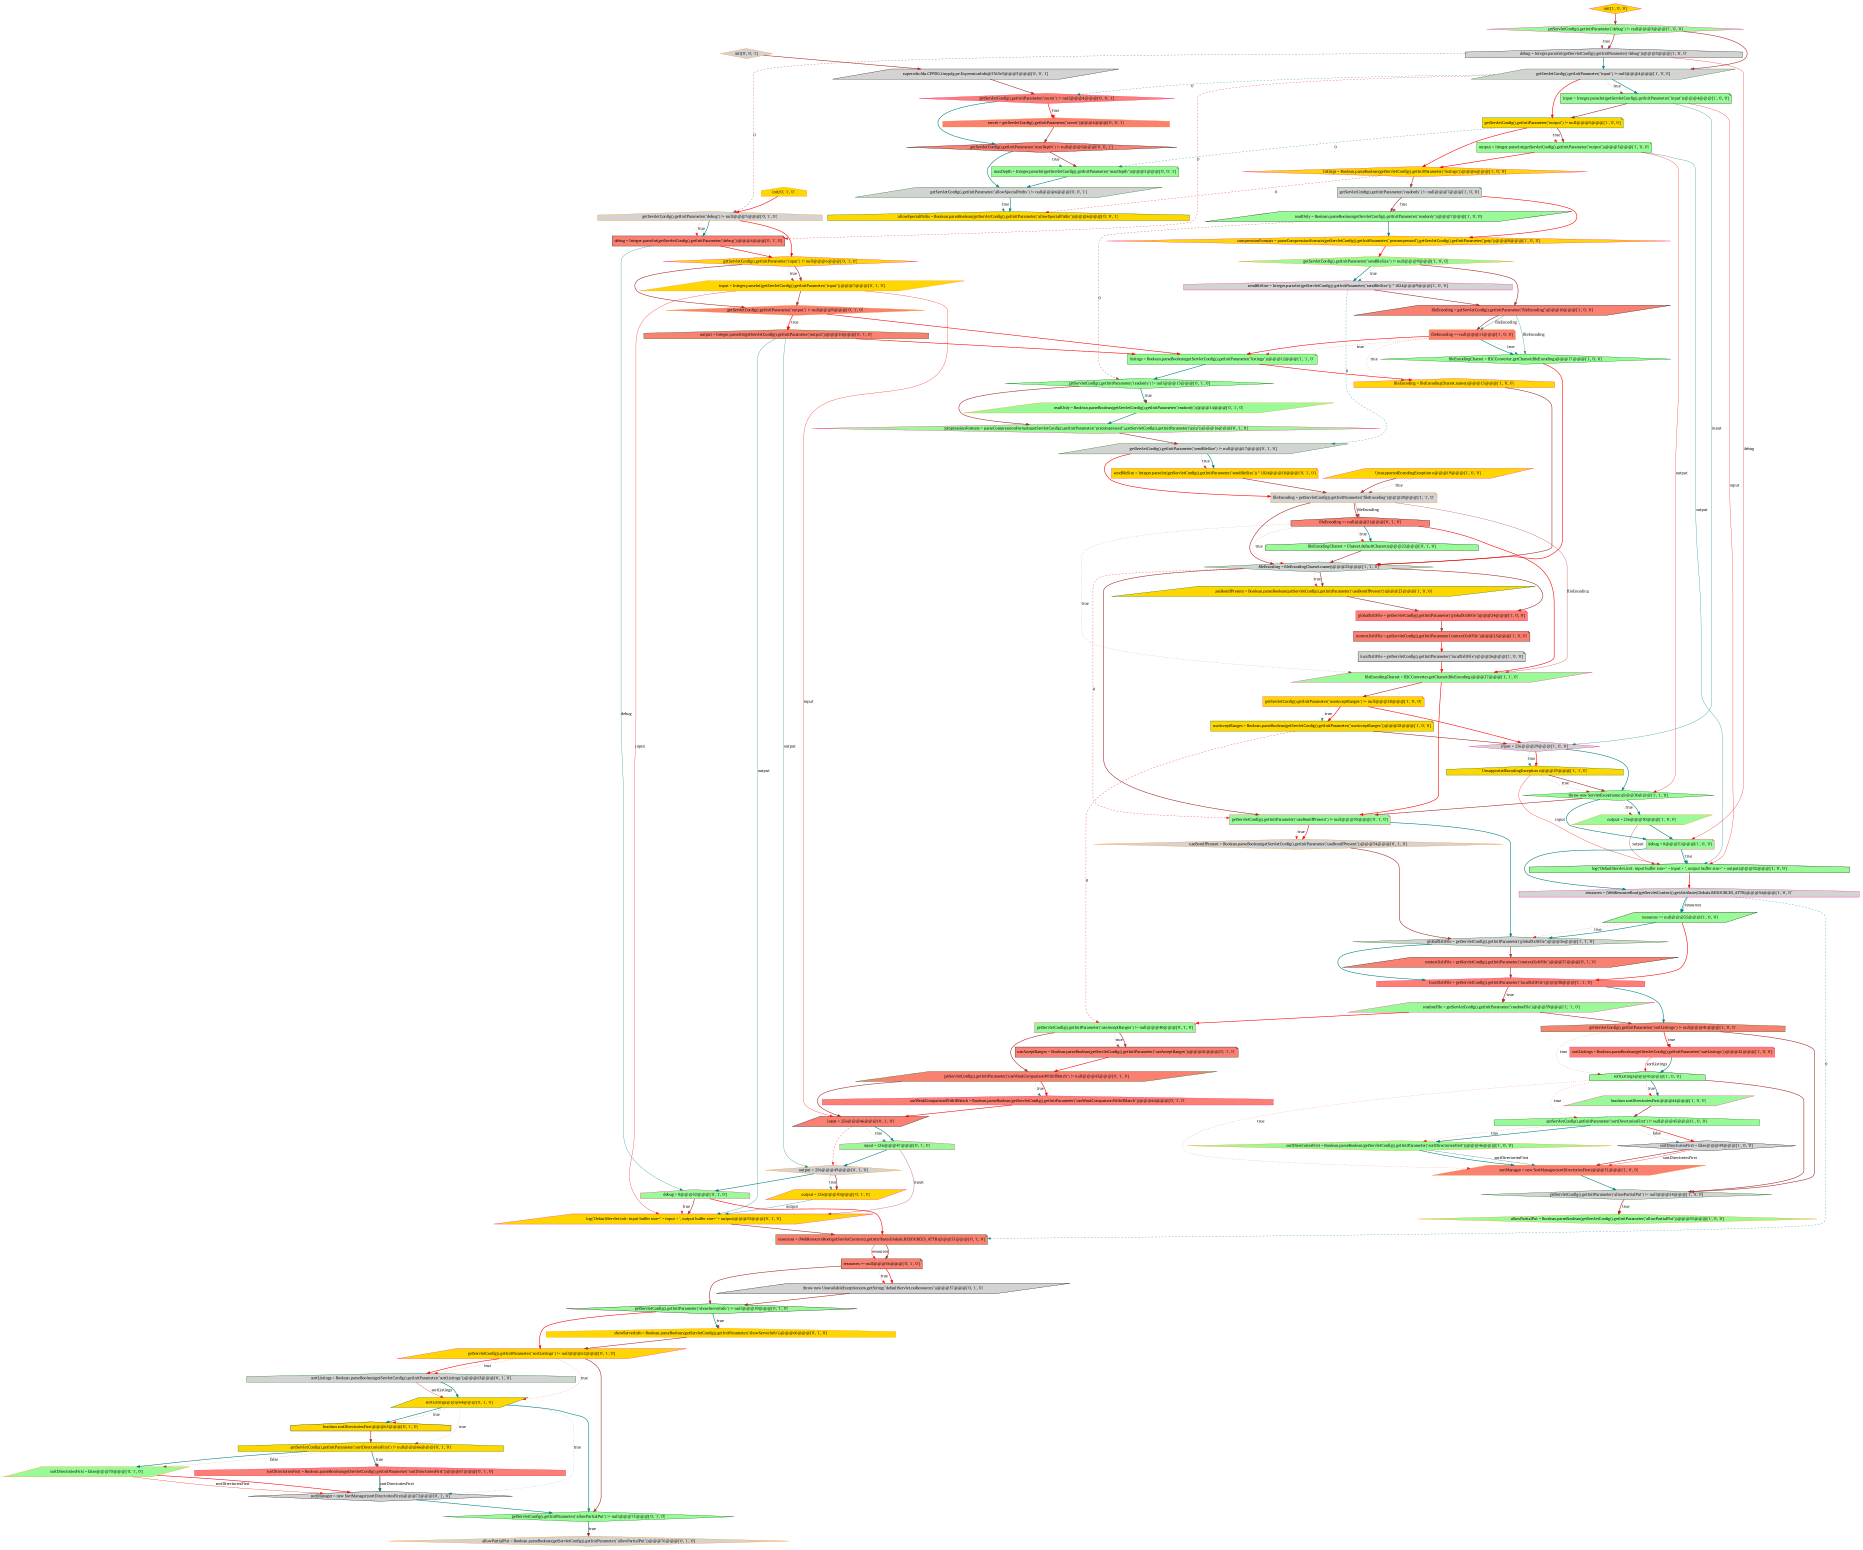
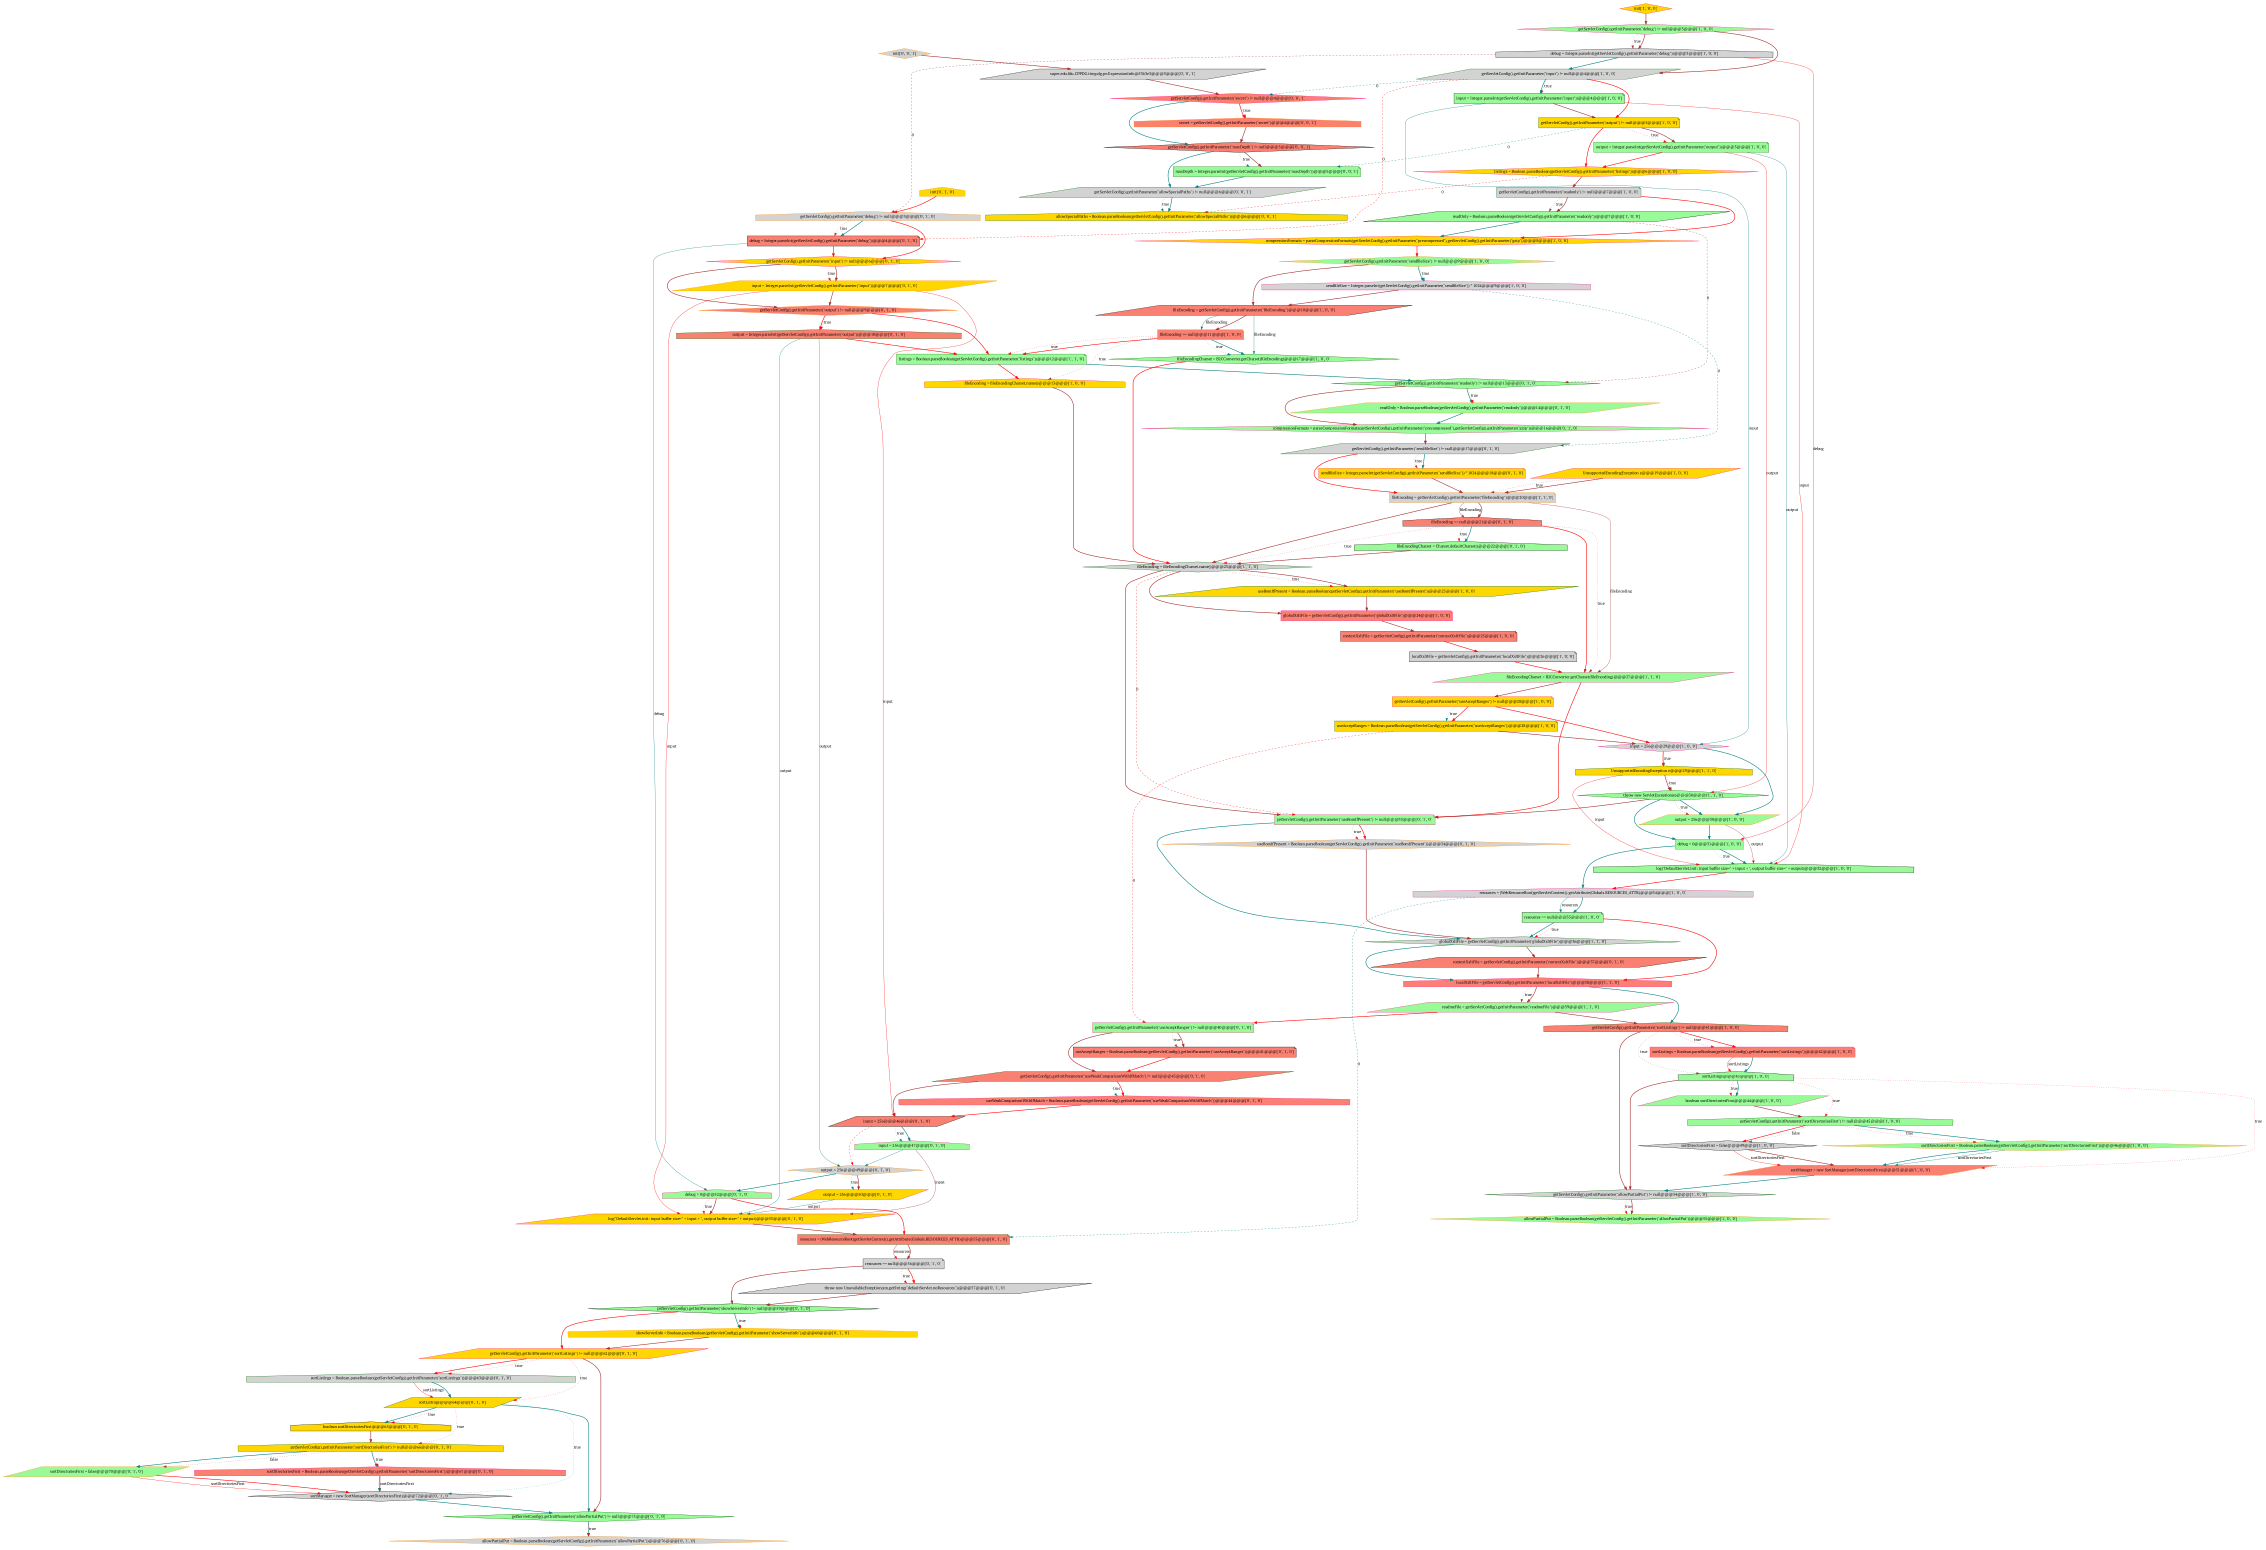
edge "input < 256@@@29@@@['1', '0', '0']" -> "throw new ServletException(e)@@@30@@@['1', '1', '0']": now "input < 256@@@29@@@['1', '0', '0']" -> "output = 256@@@30@@@['1', '0', '0']"
node "resources == null@@@35@@@['1', '0', '0']": shape parallelogram -> note
edge "input = 256@@@47@@@['0', '1', '0']" -> "output < 256@@@49@@@['0', '1', '0']": style bold -> solid
node "resources == null@@@56@@@['0', '1', '0']": fillcolor salmon -> lightgrey
